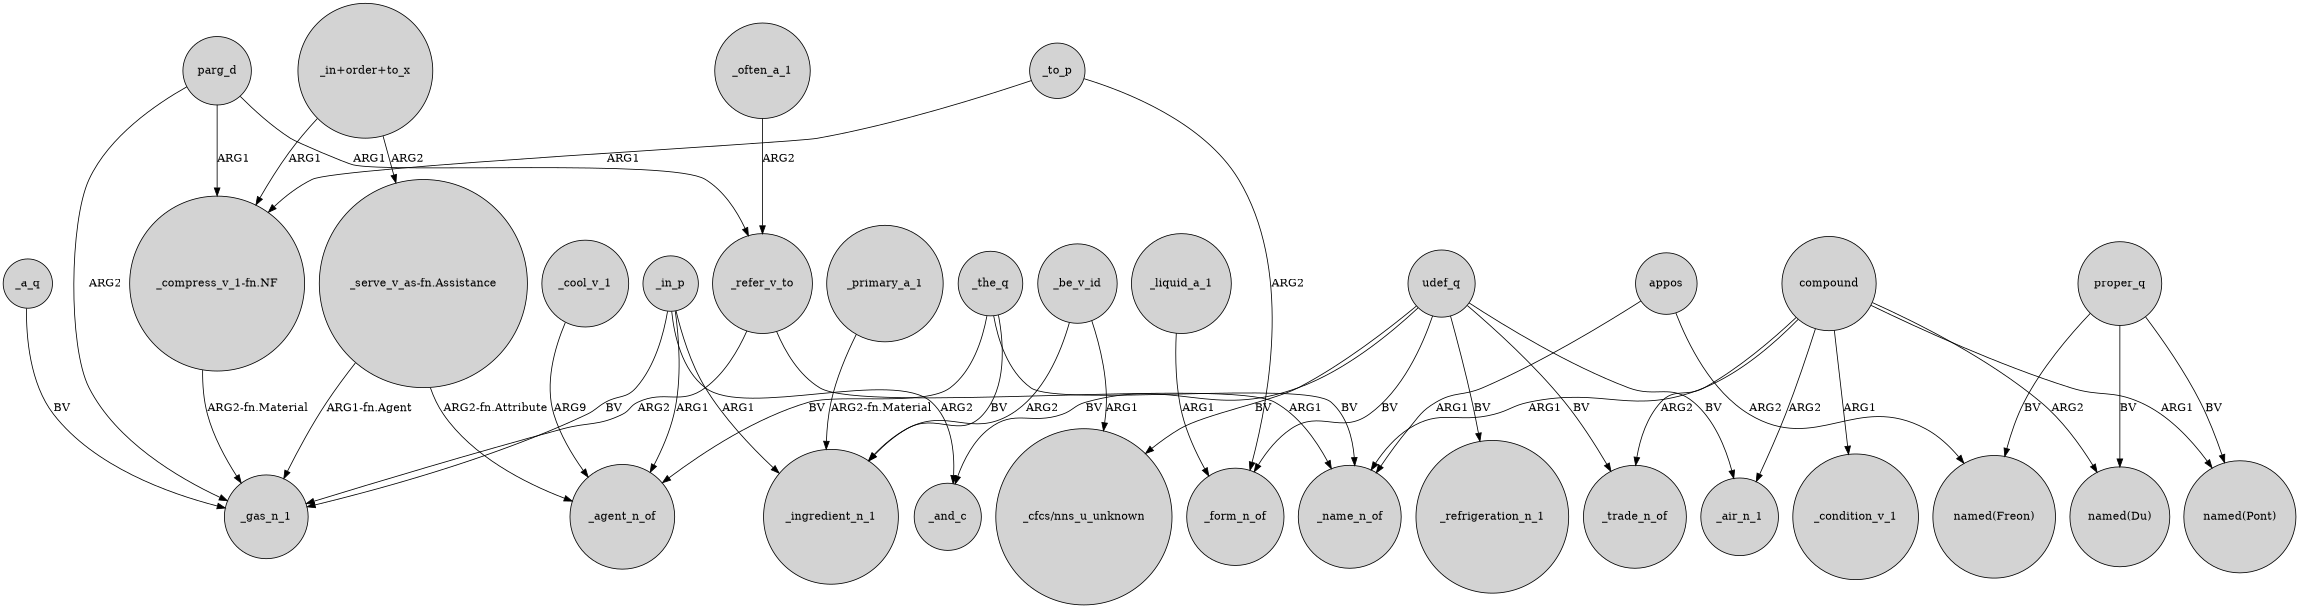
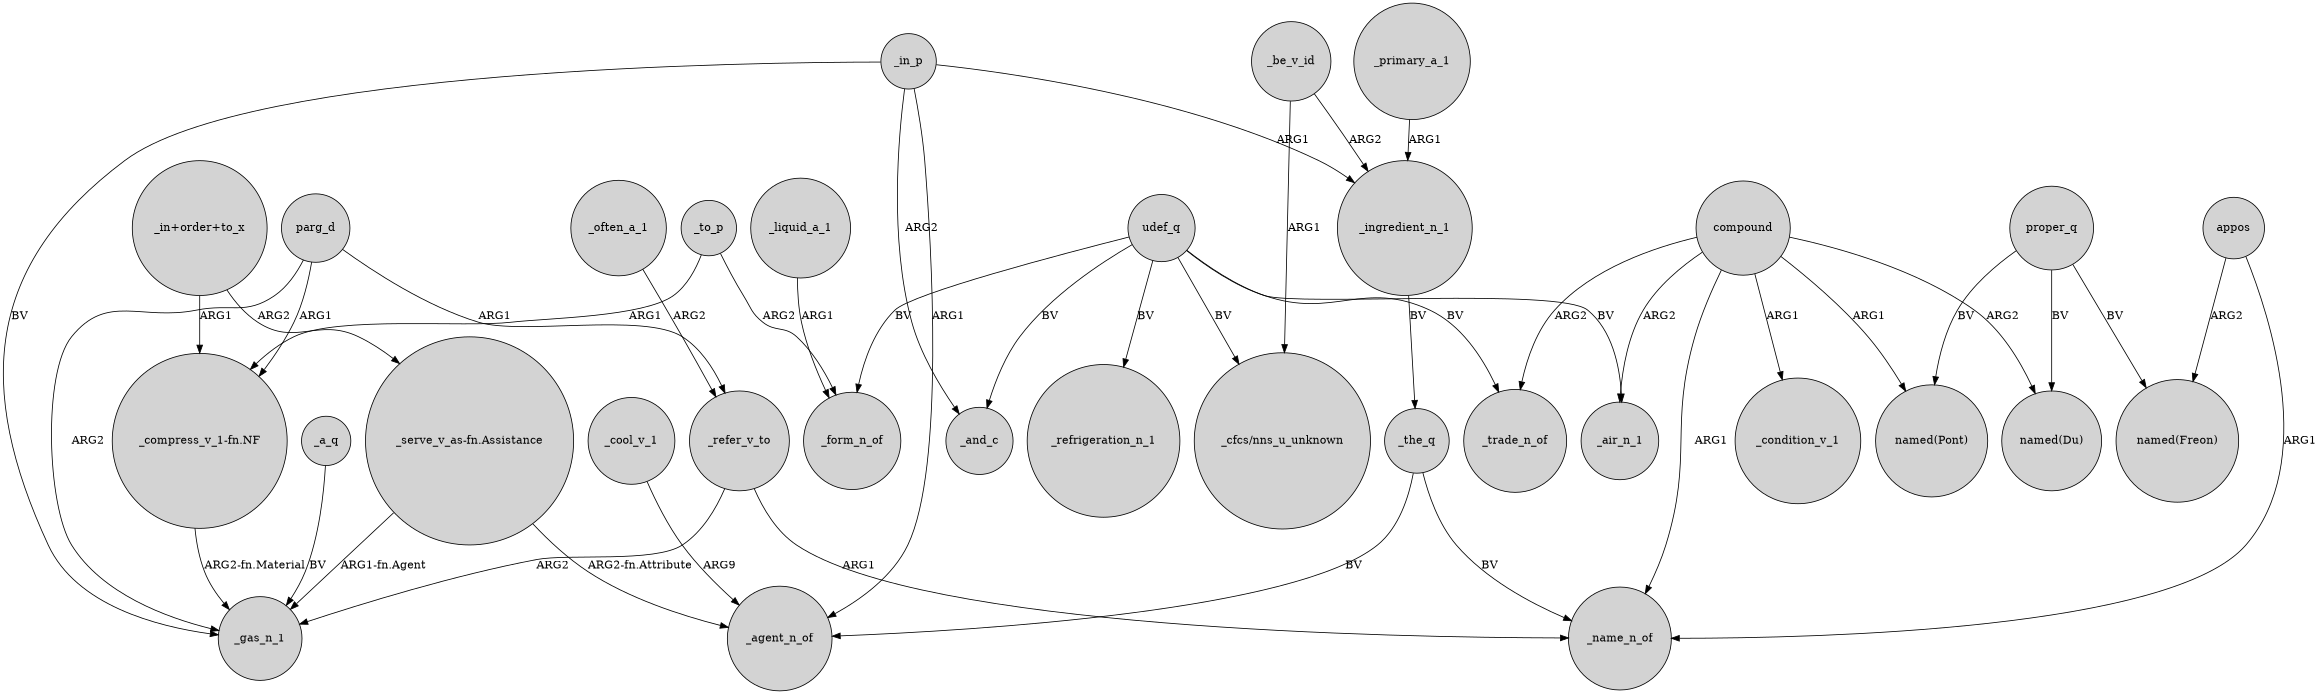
edge "_primary_a_1" -> "_ingredient_n_1": label "ARG2-fn.Material" -> "ARG1"
edge "_the_q" -> "_ingredient_n_1": reversed
